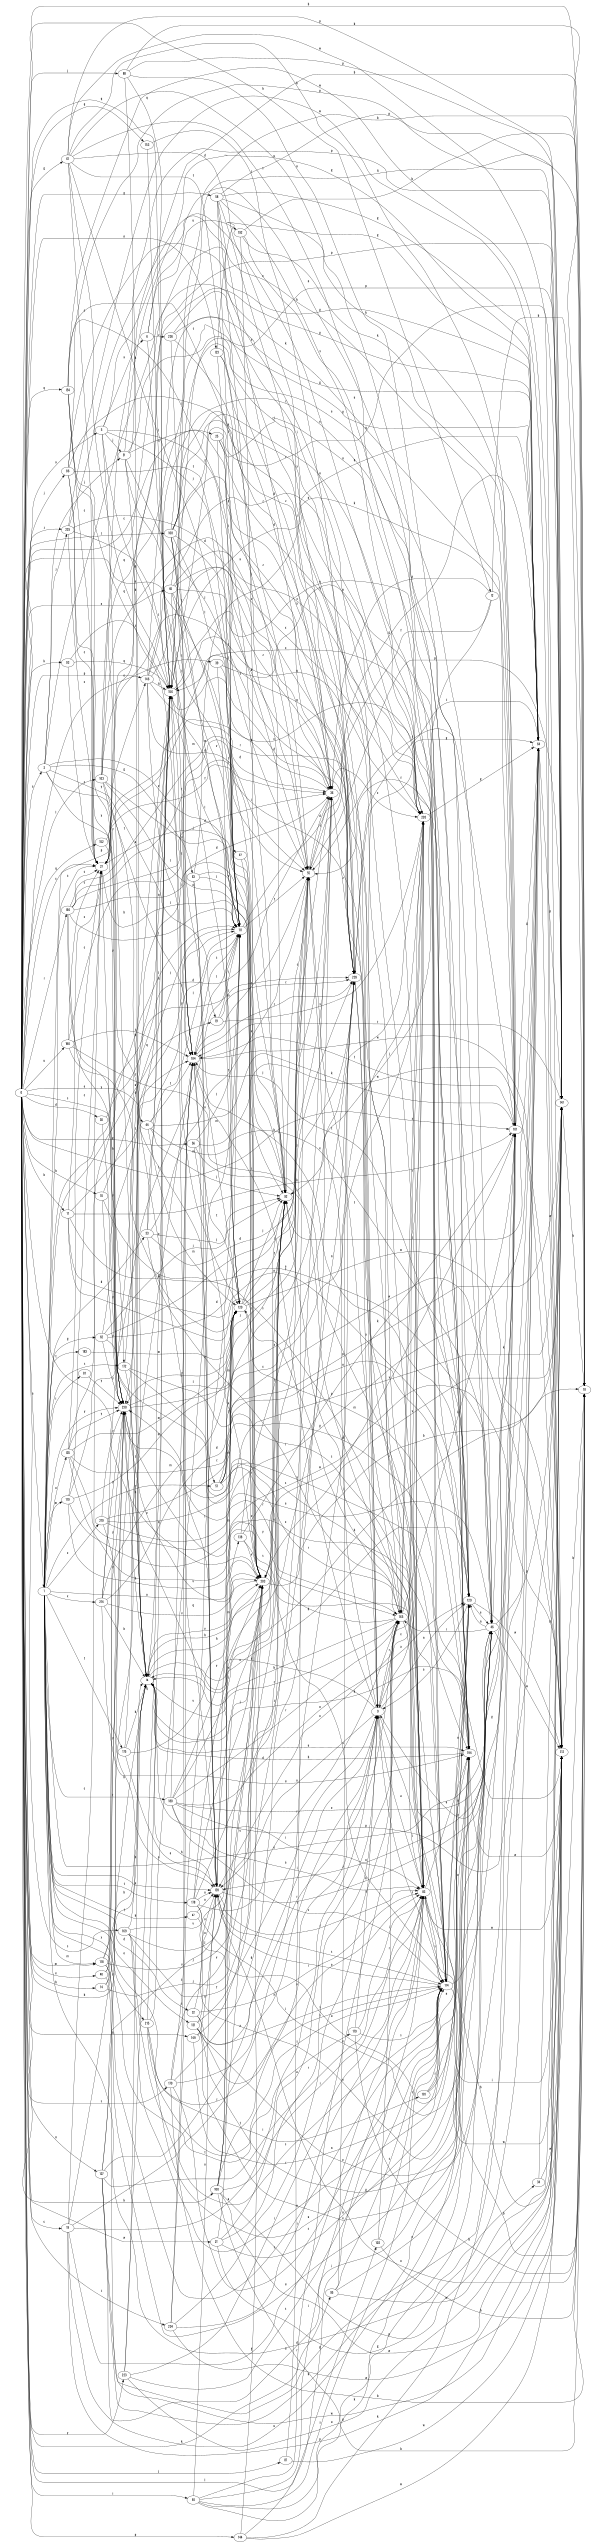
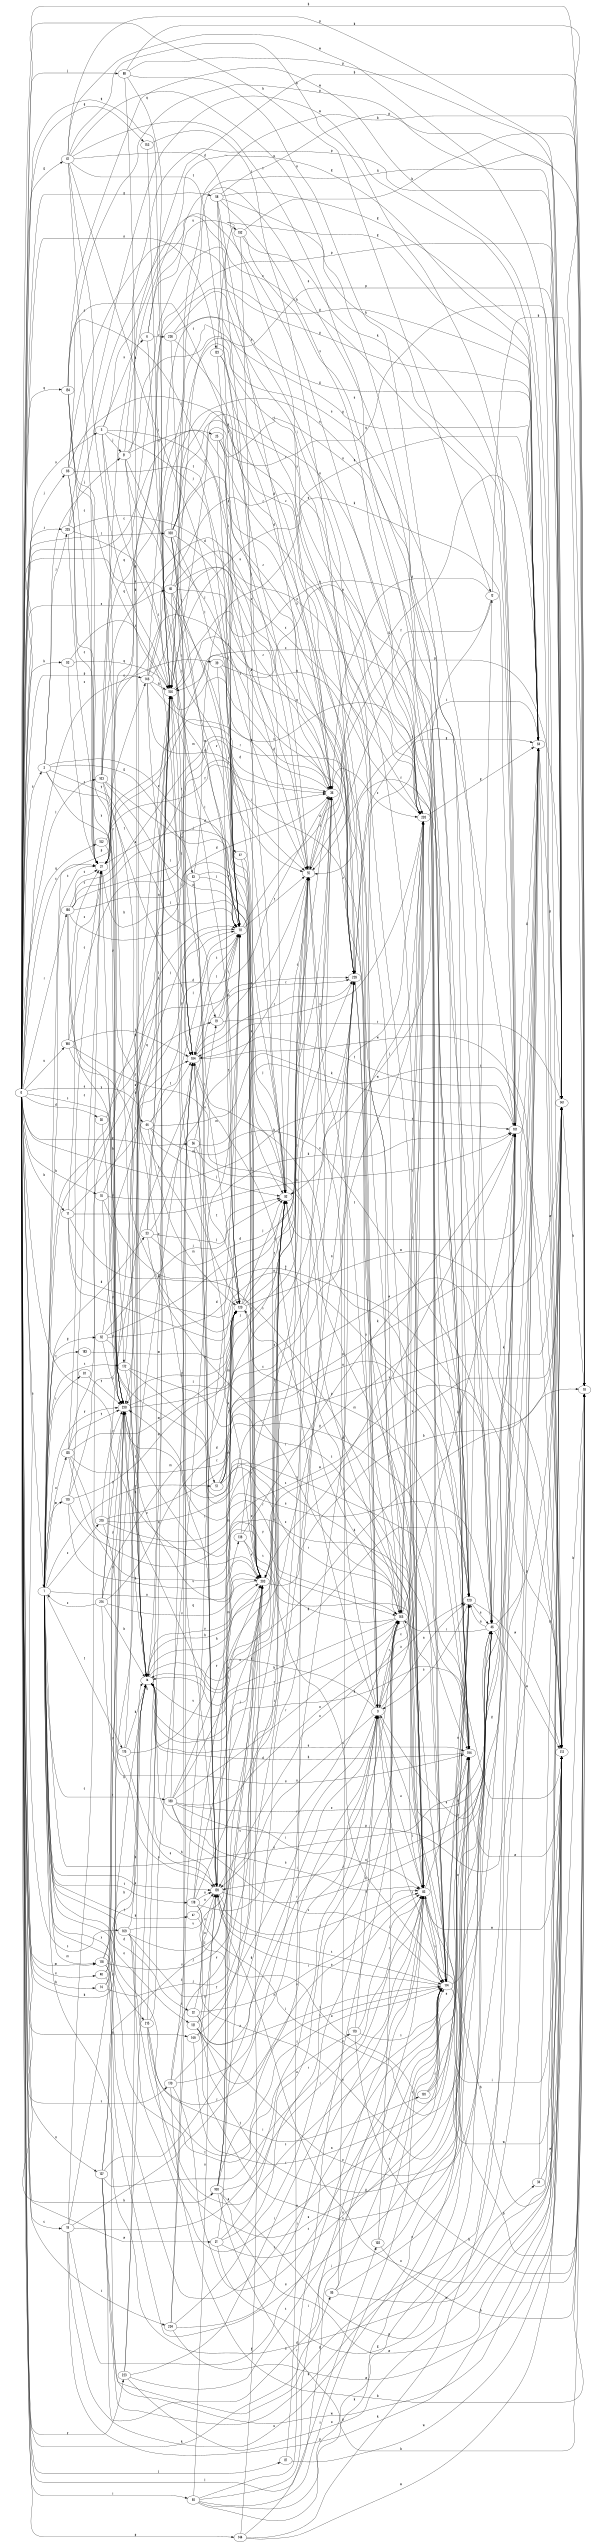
edge "2" -> "101": now "70" -> "101"
edge "58" -> "239": removed, label "z"
edge "56" -> "111": now "56" -> "191"
edge "129" -> "184": now "129" -> "72"
edge "1" -> "214": reversed
